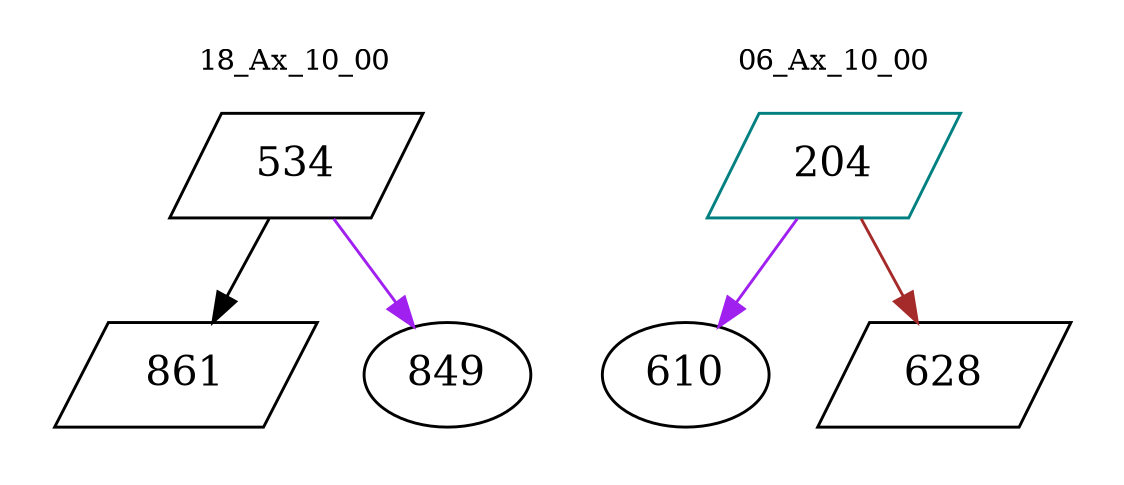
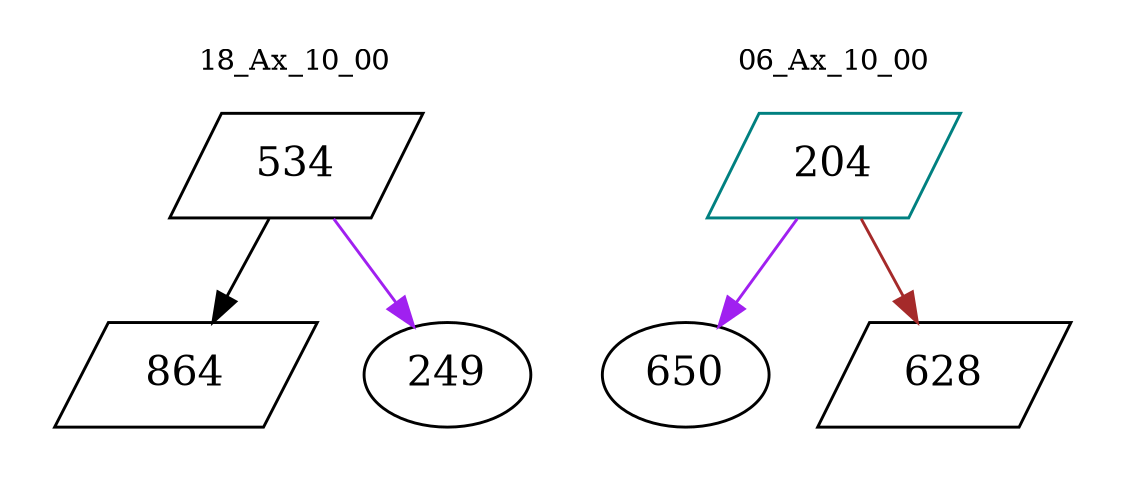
node "861": label "861" -> "864"
node "849": label "849" -> "249"
node "610": label "610" -> "650"
